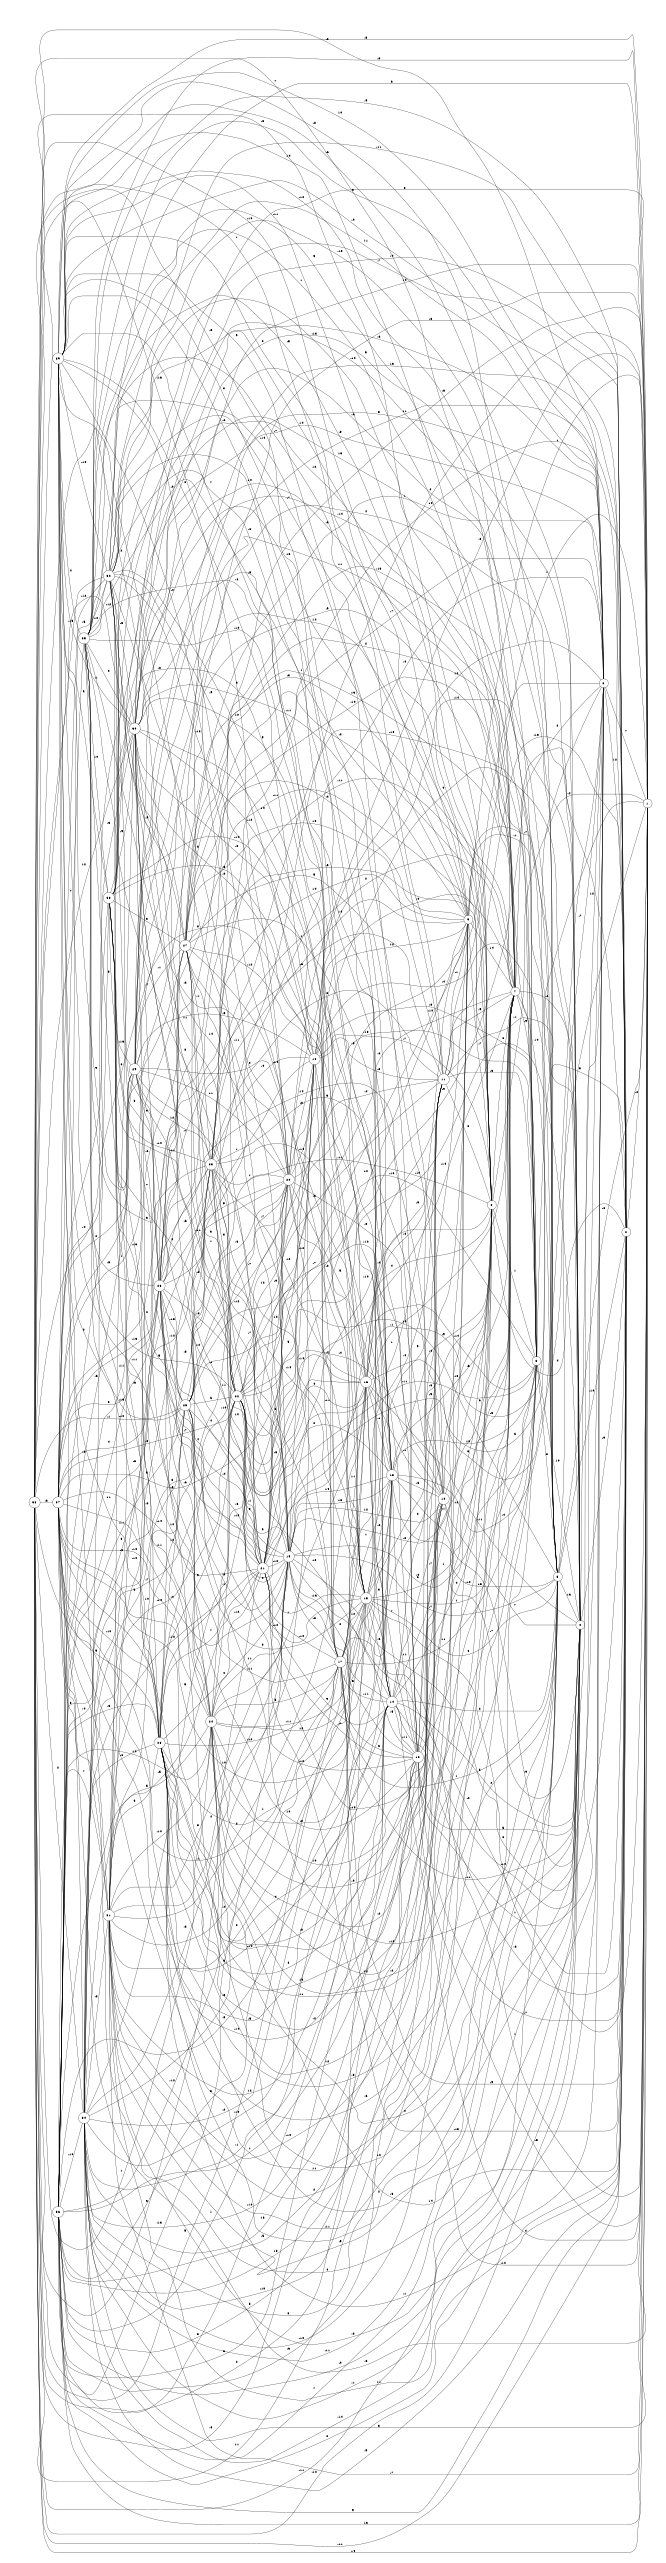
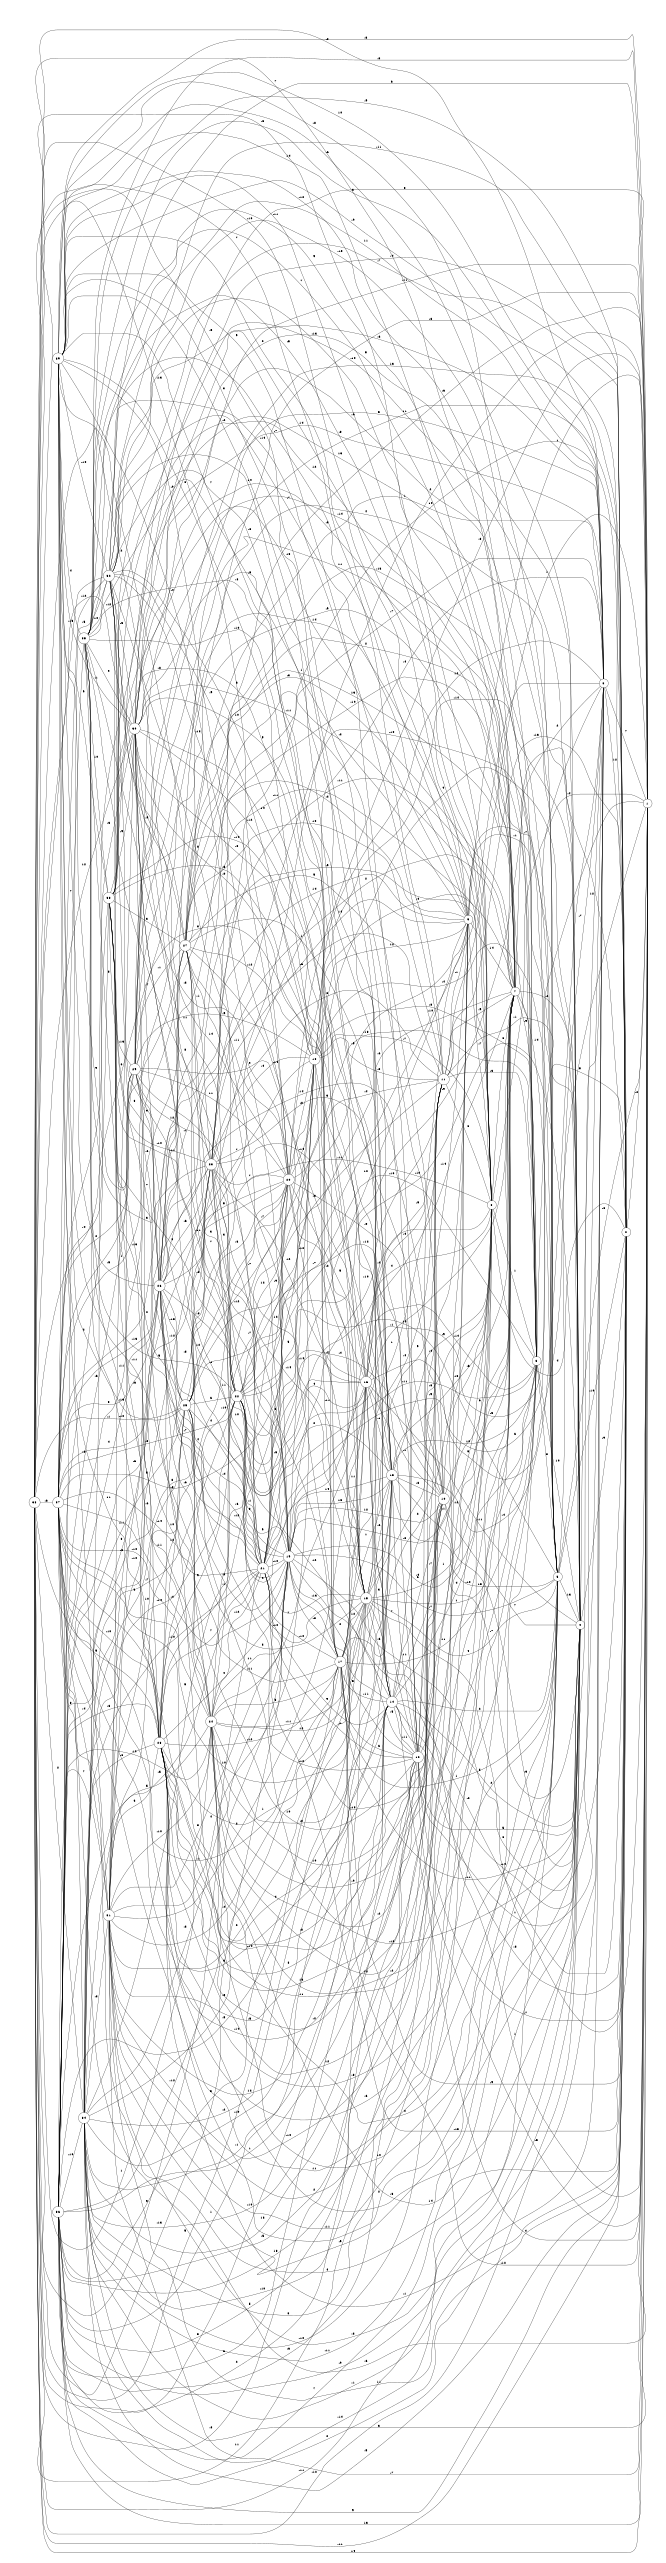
edge "1" -- "29": label "12" -> "-11"
